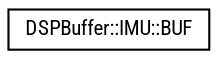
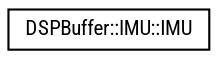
node "DSPBuffer::IMU::BUF": label "DSPBuffer::IMU::BUF" -> "DSPBuffer::IMU::IMU"
